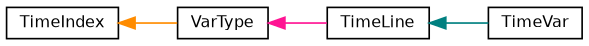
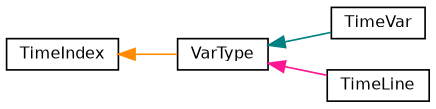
edge "TimeVar" -> "TimeLine": now "TimeVar" -> "VarType"
